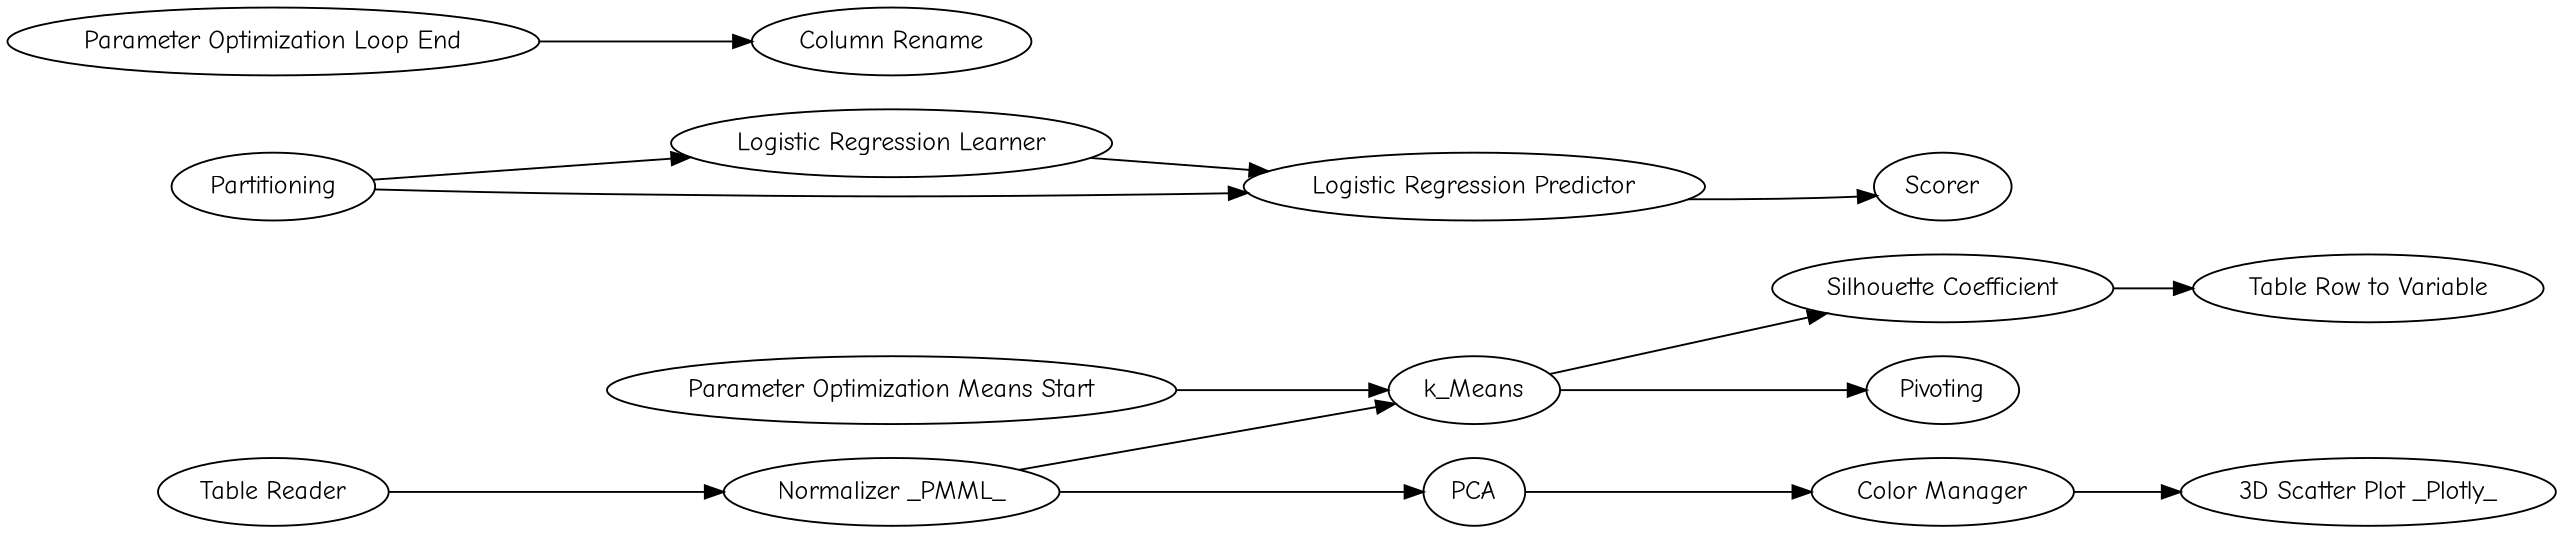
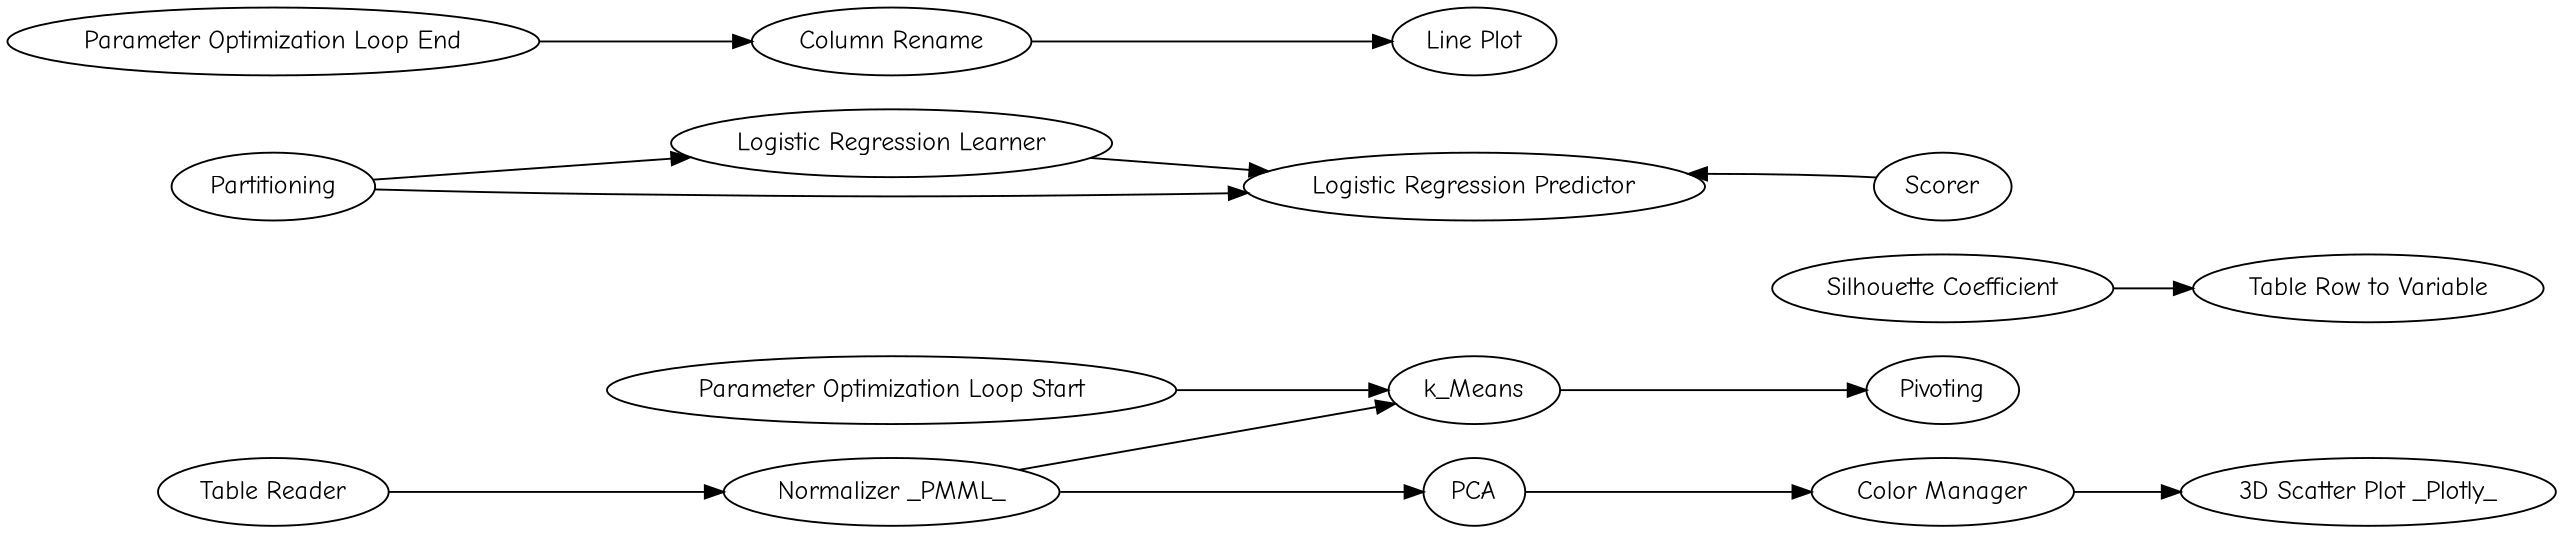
node "Line Plot": added
edge "Logistic Regression Predictor" -> "Scorer": reversed
edge "k_Means" -> "Silhouette Coefficient": removed
node "Parameter Optimization Means Start": label "Parameter Optimization Means Start" -> "Parameter Optimization Loop Start"
